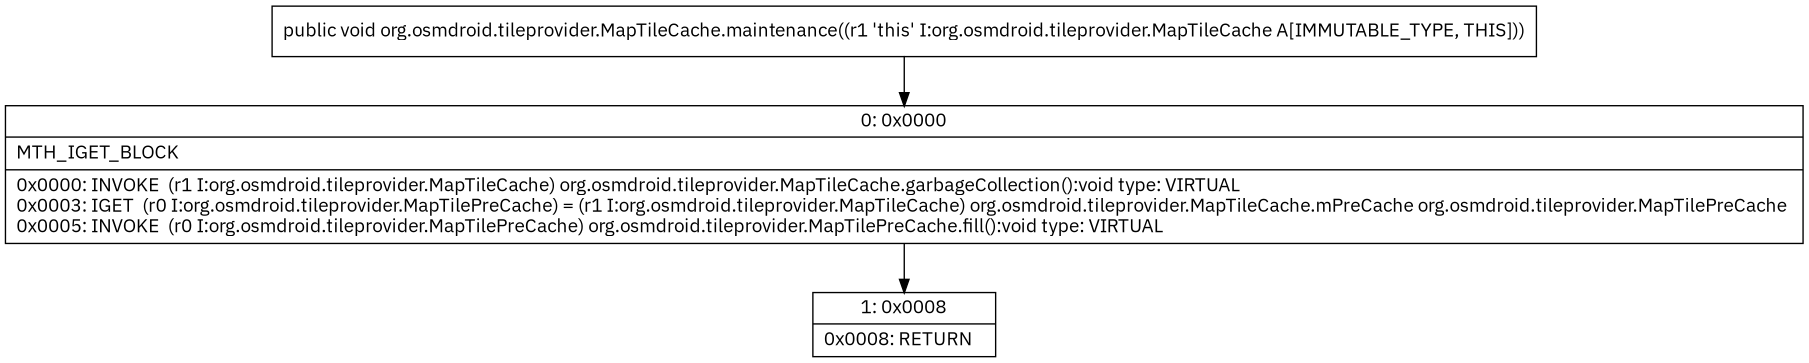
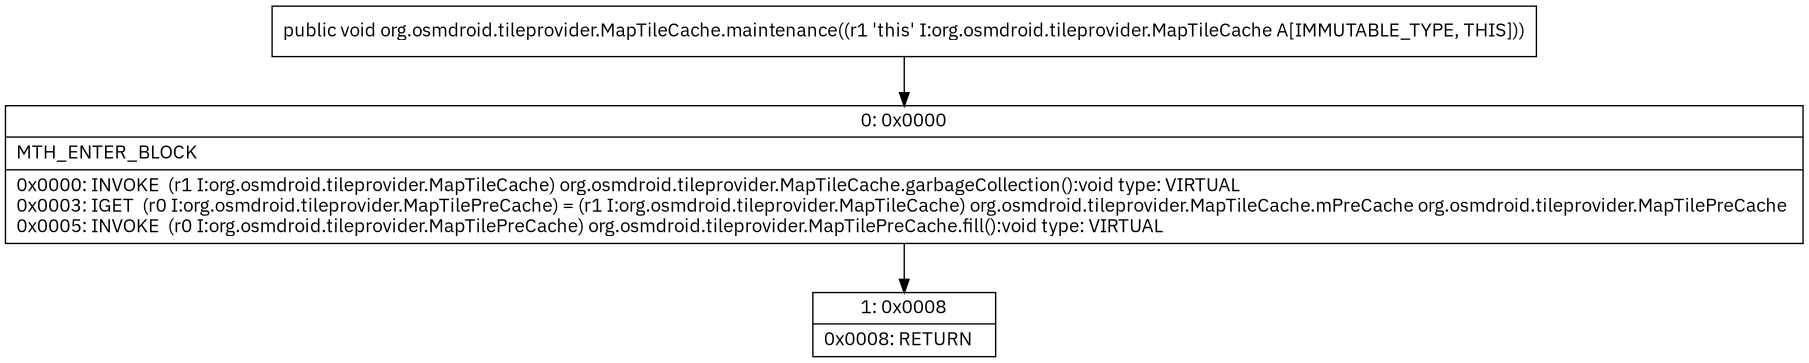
node "0: 0x0000": text "MTH_IGET_BLOCK" -> "MTH_ENTER_BLOCK"
